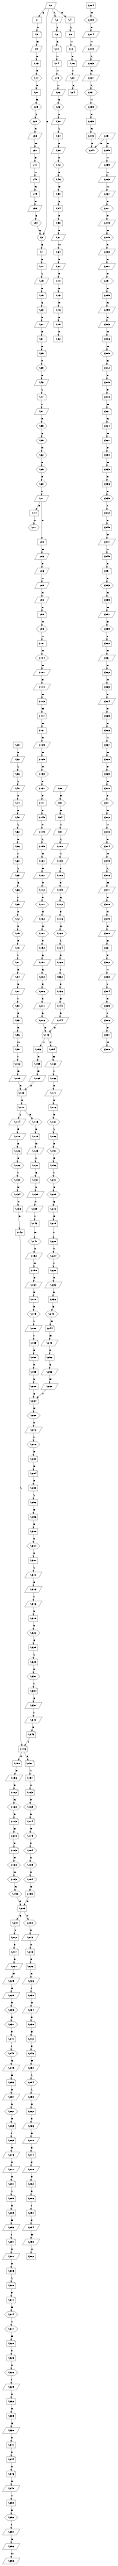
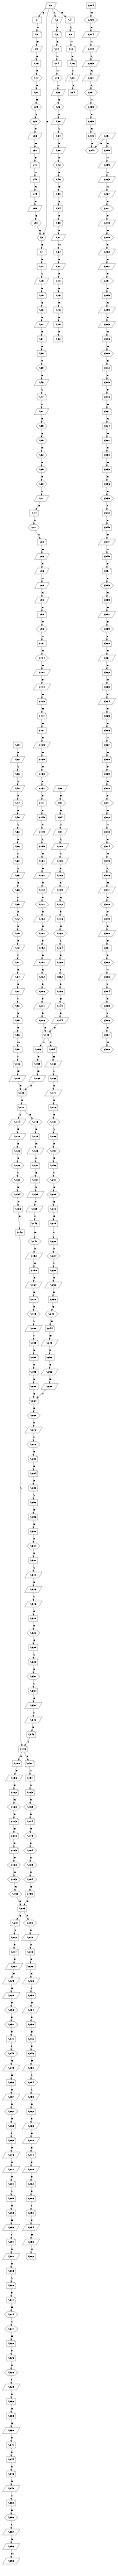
edge "S71" -> "S80": now "S77" -> "S80"
